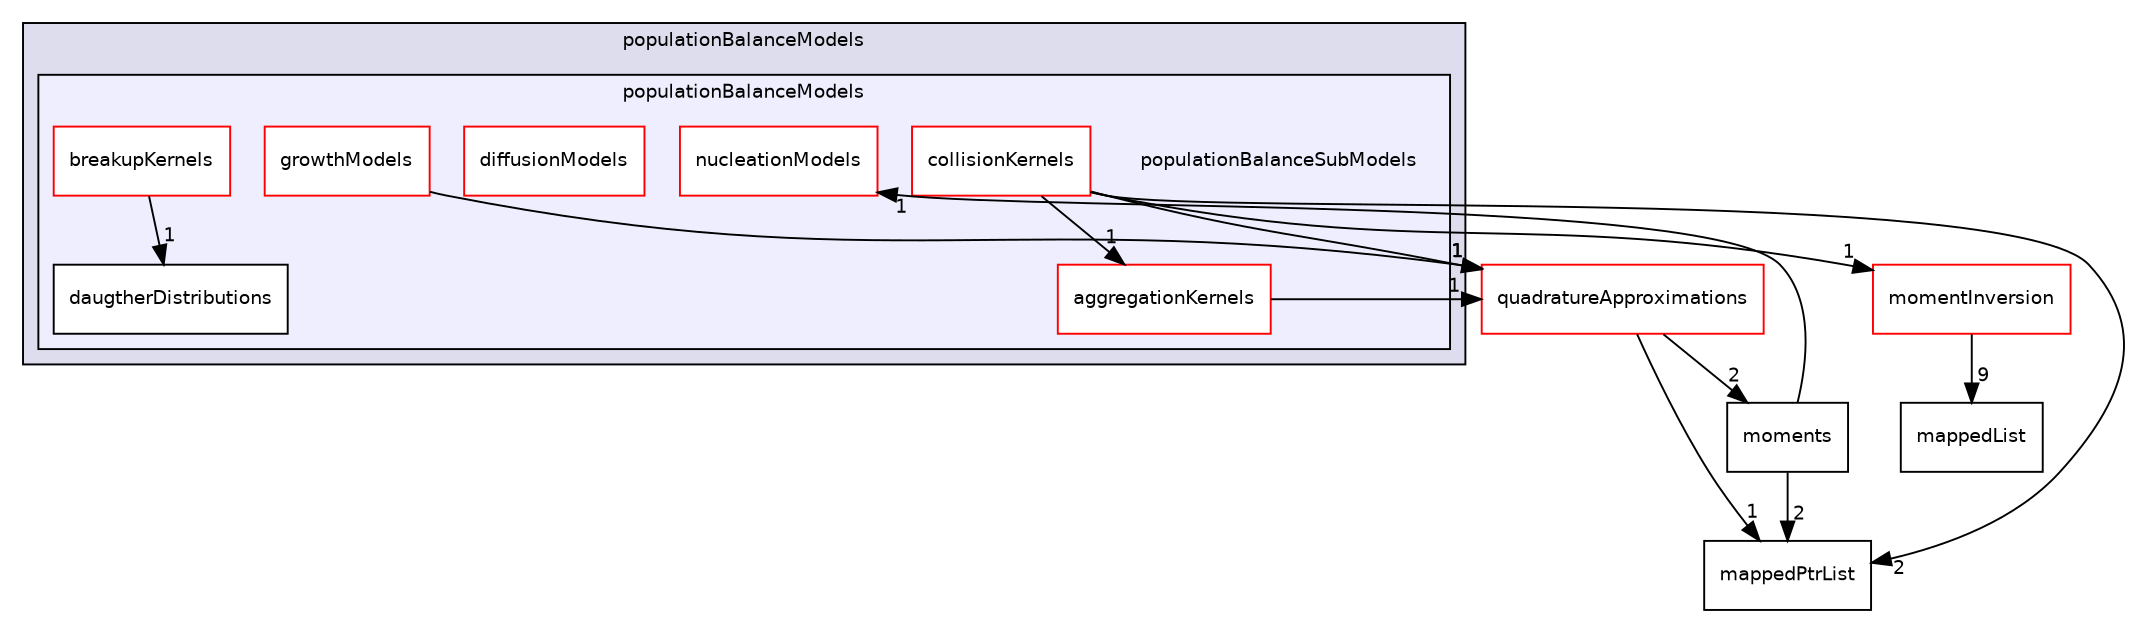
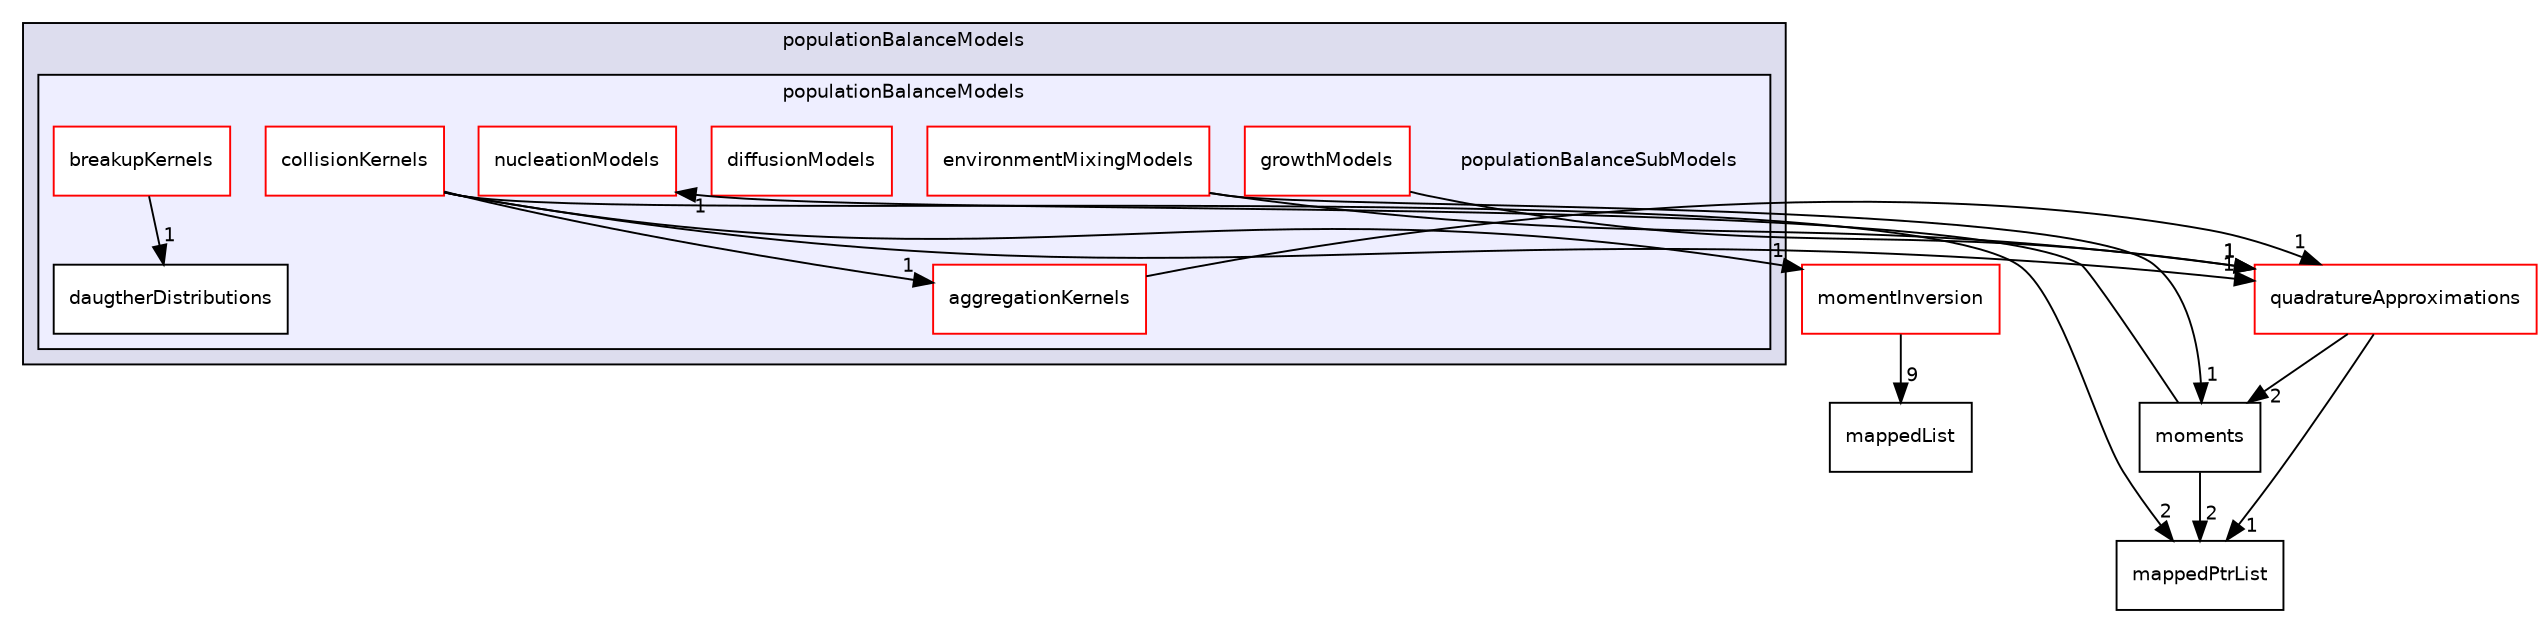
node "environmentMixingModels": added
